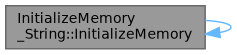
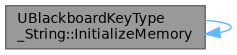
node "InitializeMemory _String::InitializeMemory": label "InitializeMemory _String::InitializeMemory" -> "UBlackboardKeyType _String::InitializeMemory"
